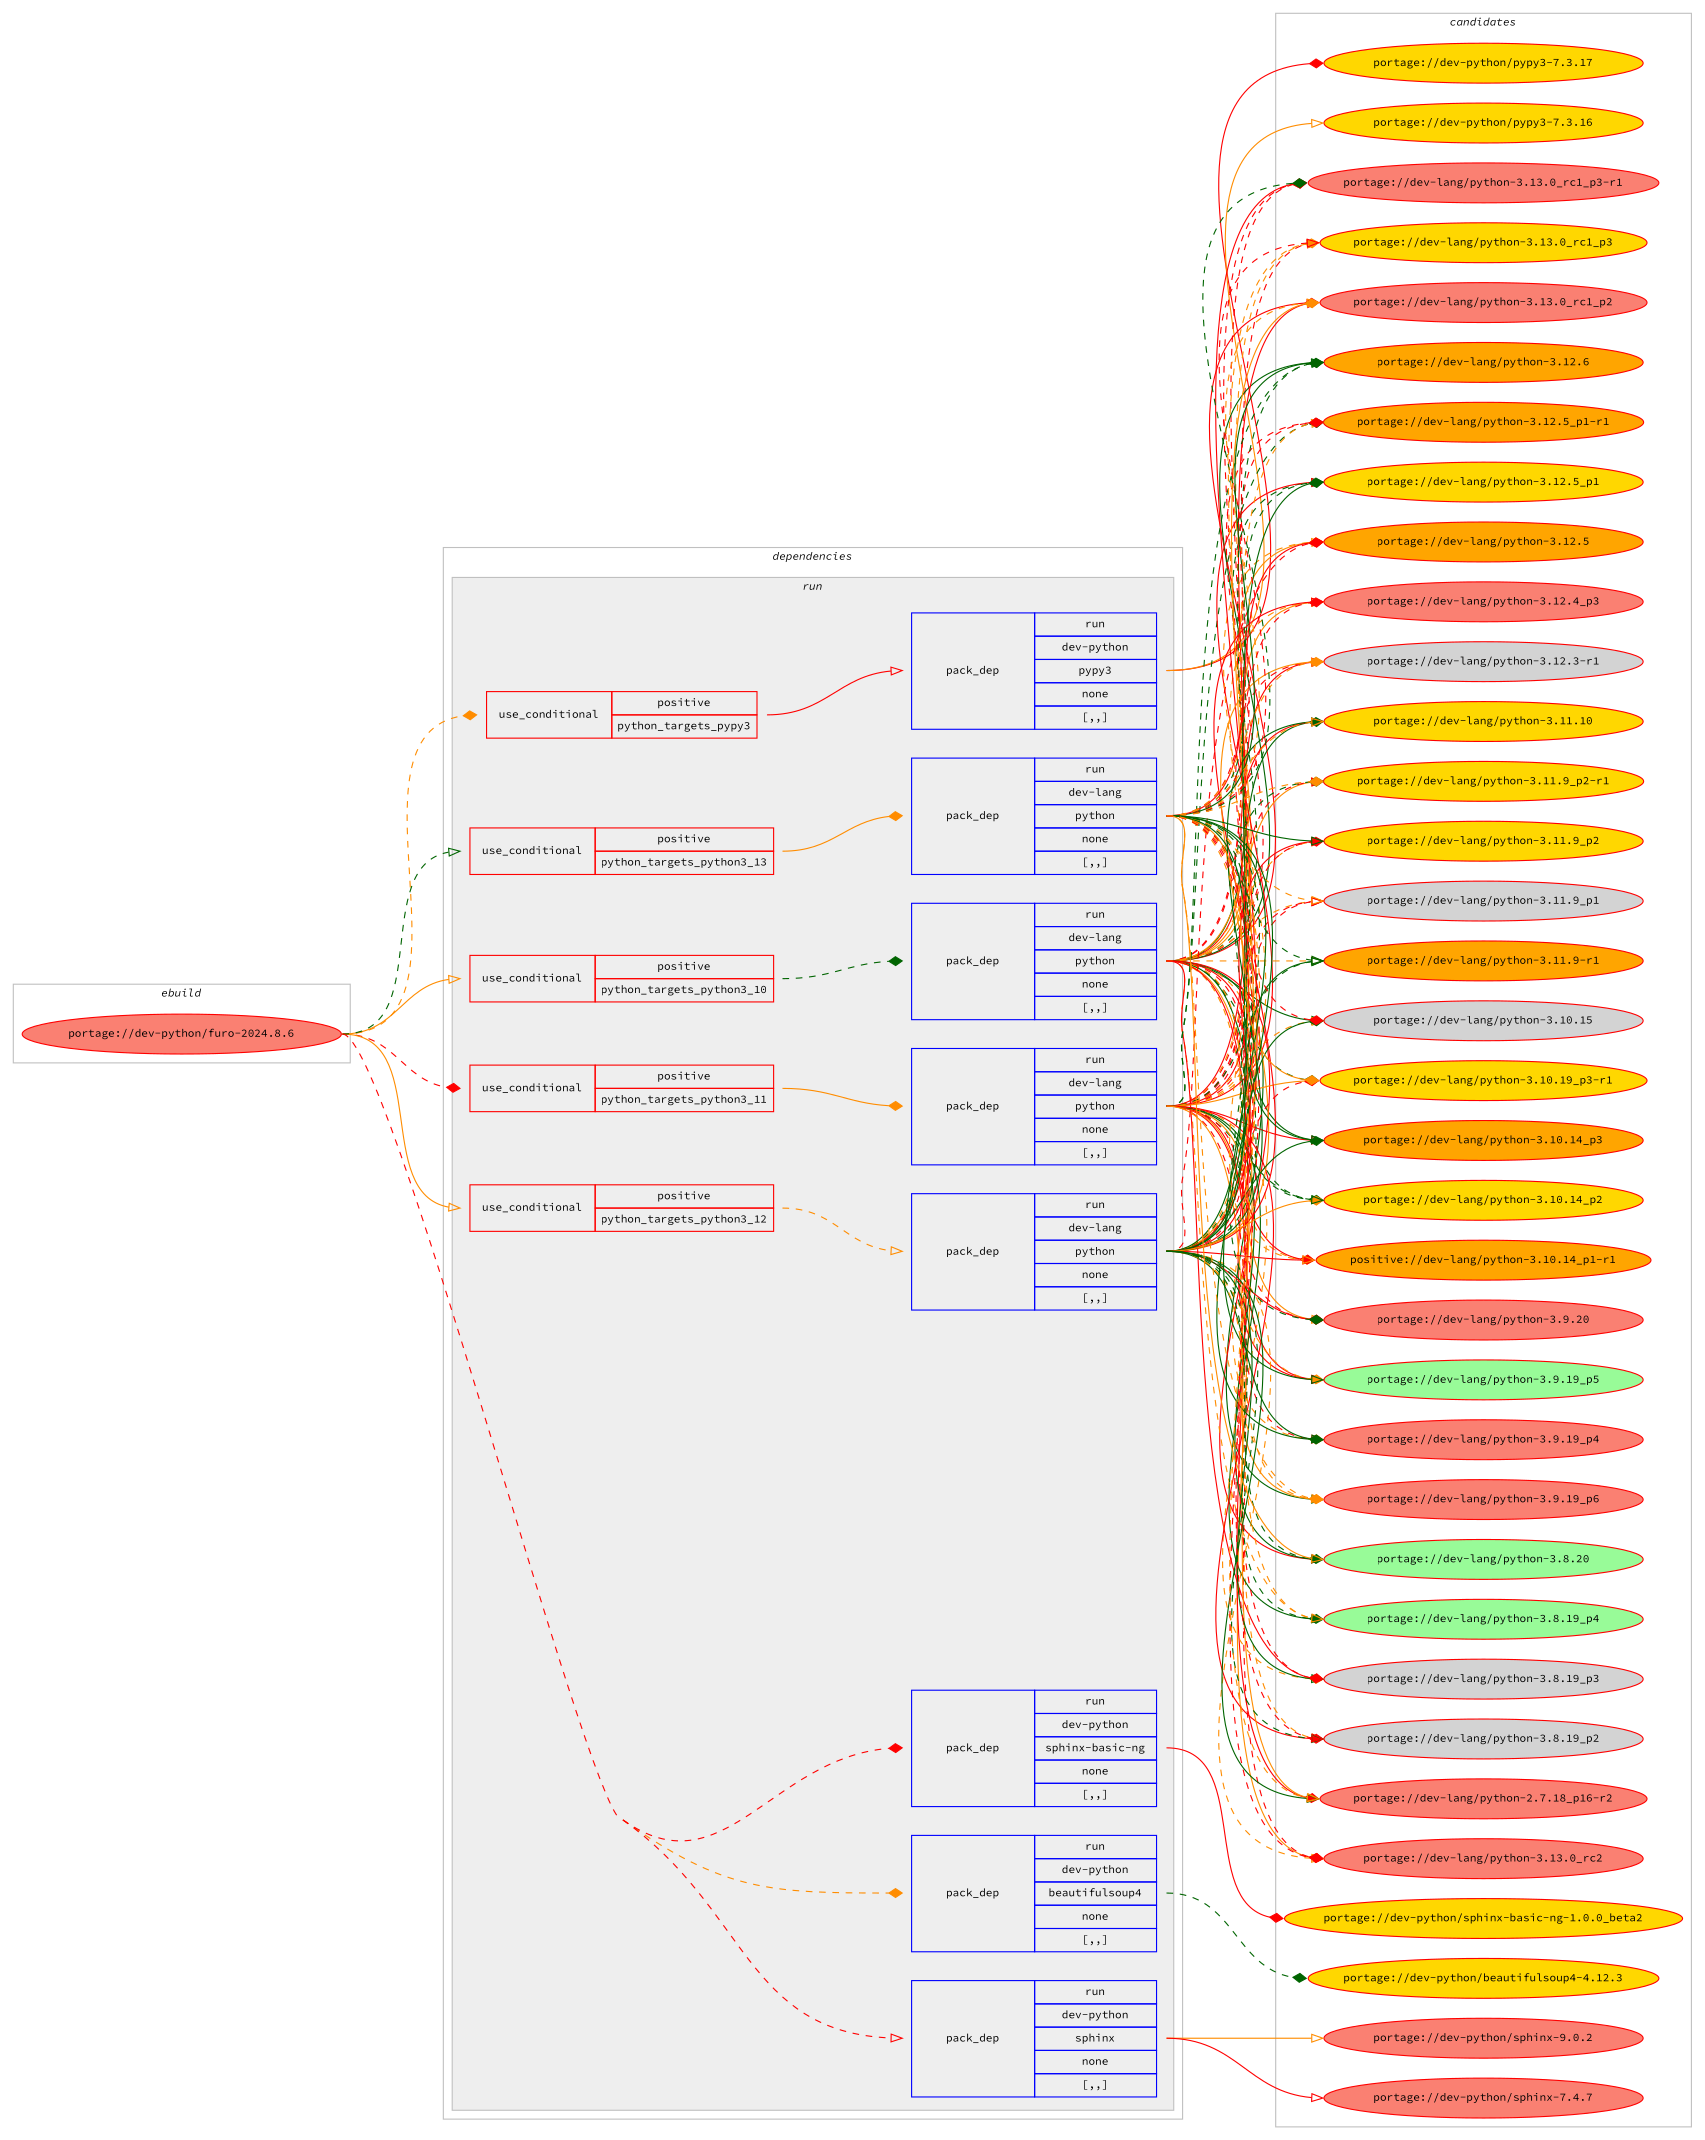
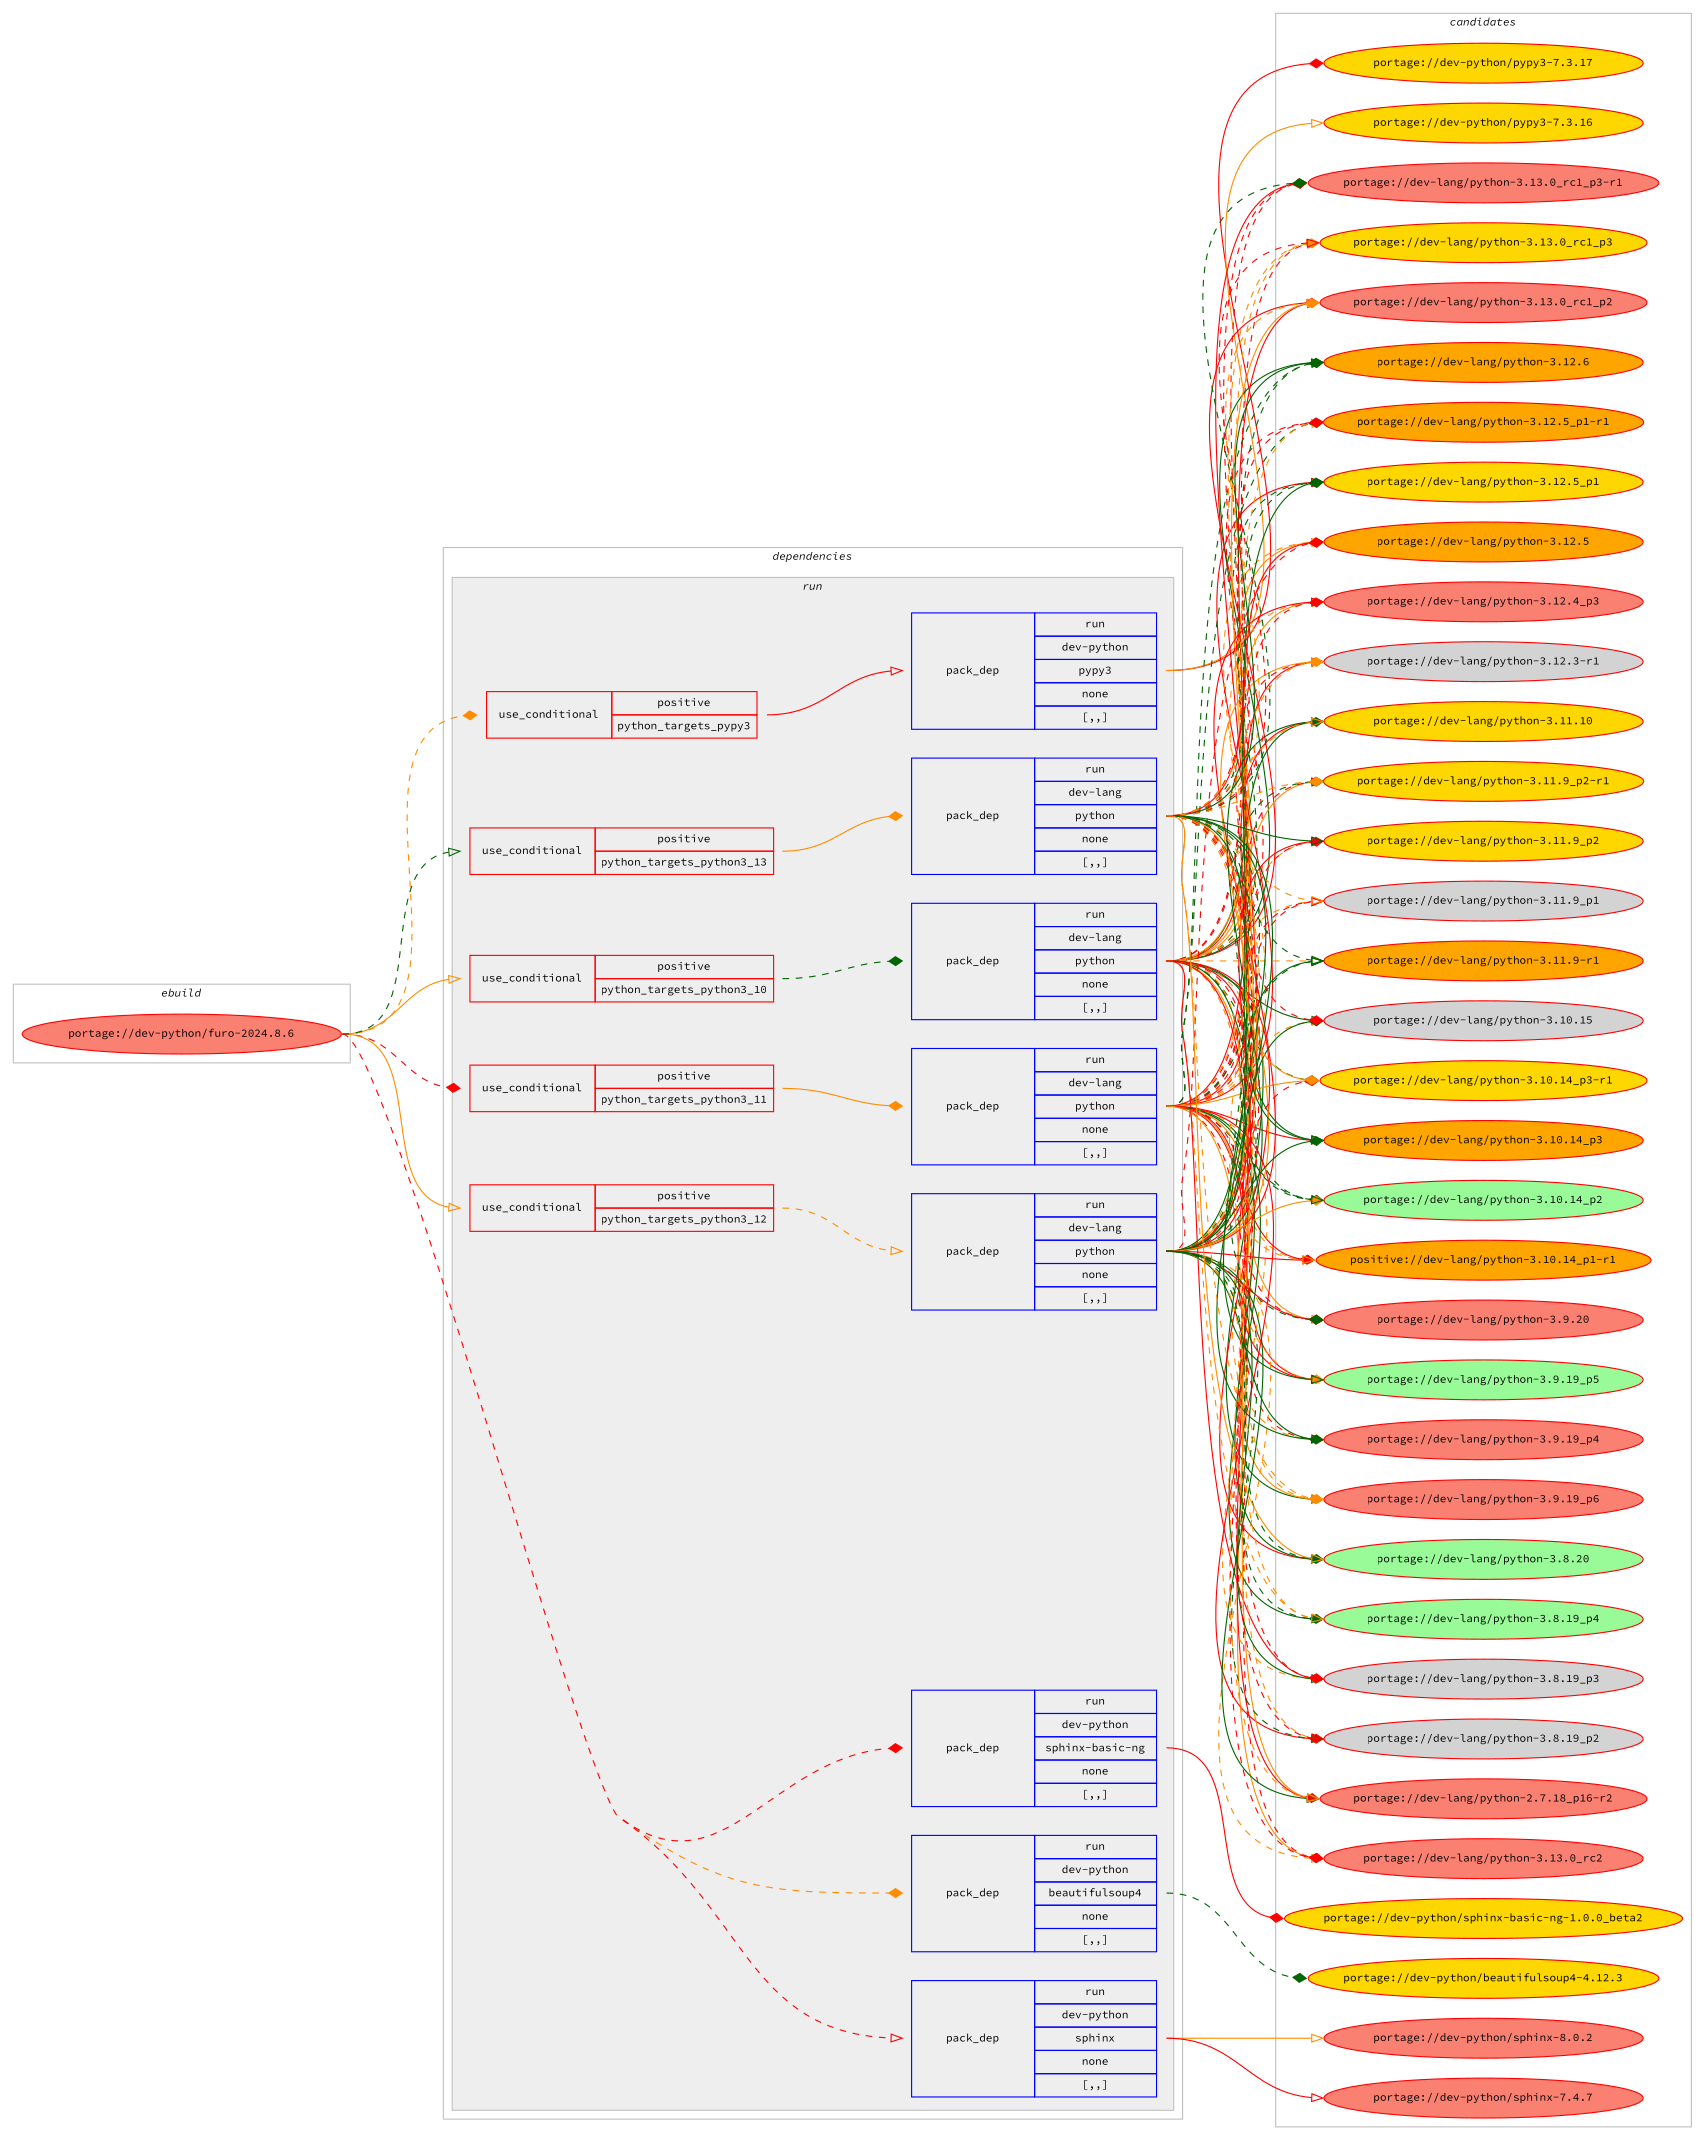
node "portage://dev-lang/python-3.10.19_p3-r1": label "portage://dev-lang/python-3.10.19_p3-r1" -> "portage://dev-lang/python-3.10.14_p3-r1"
node "portage://dev-lang/python-3.10.14_p2": fillcolor gold -> palegreen
node "portage://dev-python/sphinx-9.0.2": label "portage://dev-python/sphinx-9.0.2" -> "portage://dev-python/sphinx-8.0.2"
